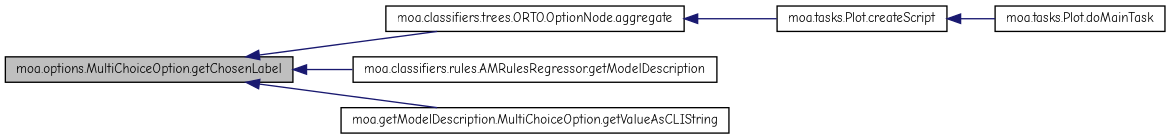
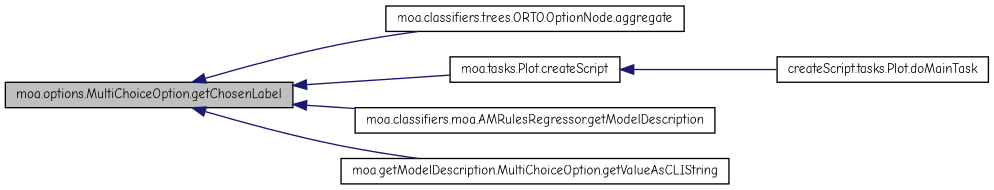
edge "moa.tasks.Plot.createScript" -> "moa.classifiers.trees.ORTO.OptionNode.aggregate": now "moa.tasks.Plot.createScript" -> "moa.options.MultiChoiceOption.getChosenLabel"
node "moa.tasks.Plot.doMainTask": label "moa.tasks.Plot.doMainTask" -> "createScript.tasks.Plot.doMainTask"
node "moa.classifiers.rules.AMRulesRegressor.getModelDescription": label "moa.classifiers.rules.AMRulesRegressor.getModelDescription" -> "moa.classifiers.moa.AMRulesRegressor.getModelDescription"
